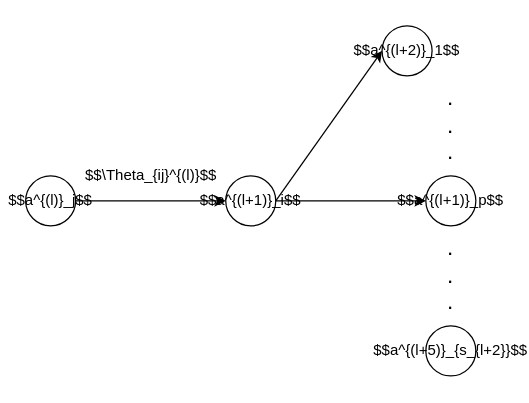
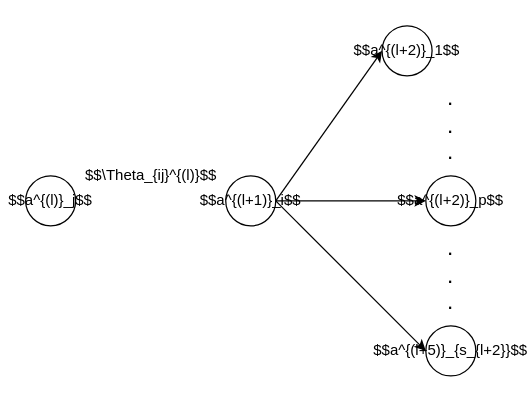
edge "$$a^{(l)}_j$$" -> "$$a^{(l+1)}_i$$": removed
node "$$a^{(l+1)}_p$$": label "$$a^{(l+1)}_p$$" -> "$$a^{(l+2)}_p$$"
edge "$$a^{(l+1)}_i$$" -> "$$a^{(l+5)}_{s_{l+2}}$$": added
